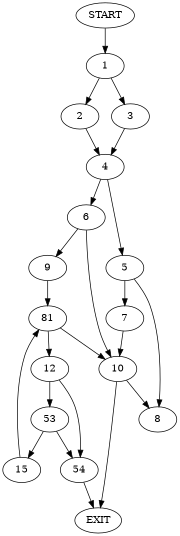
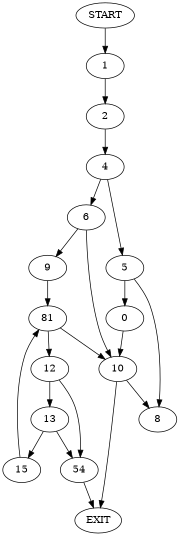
node "3": removed
node "7": label "7" -> "0"
node "53": label "53" -> "13"
